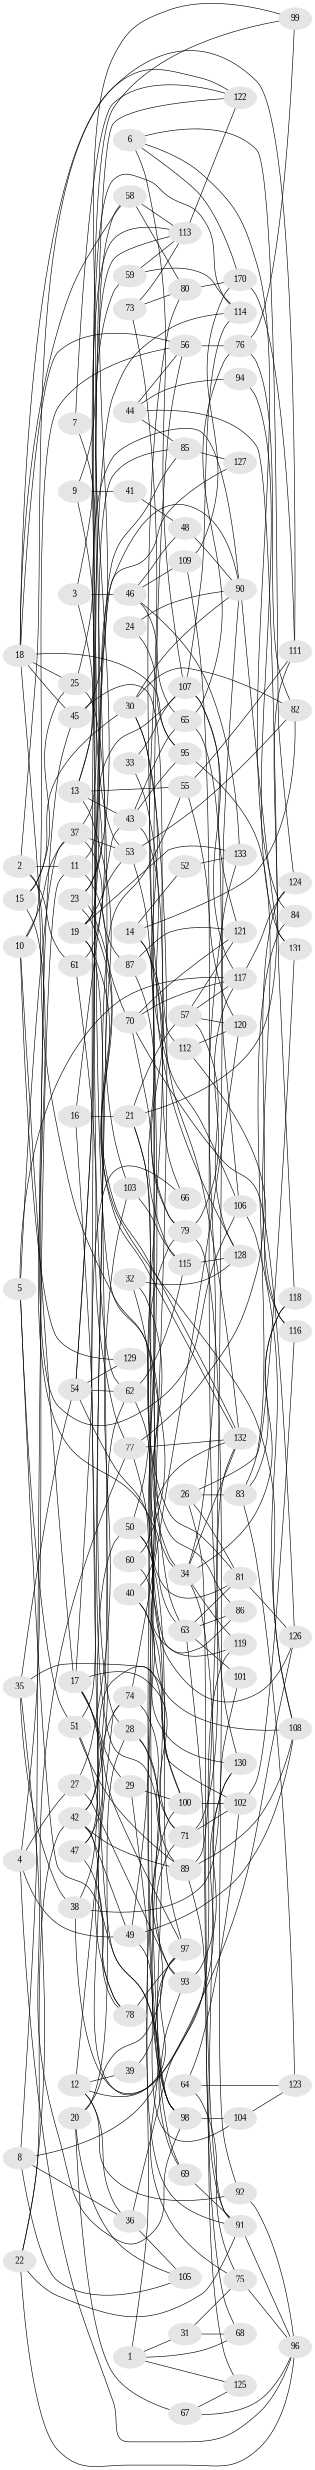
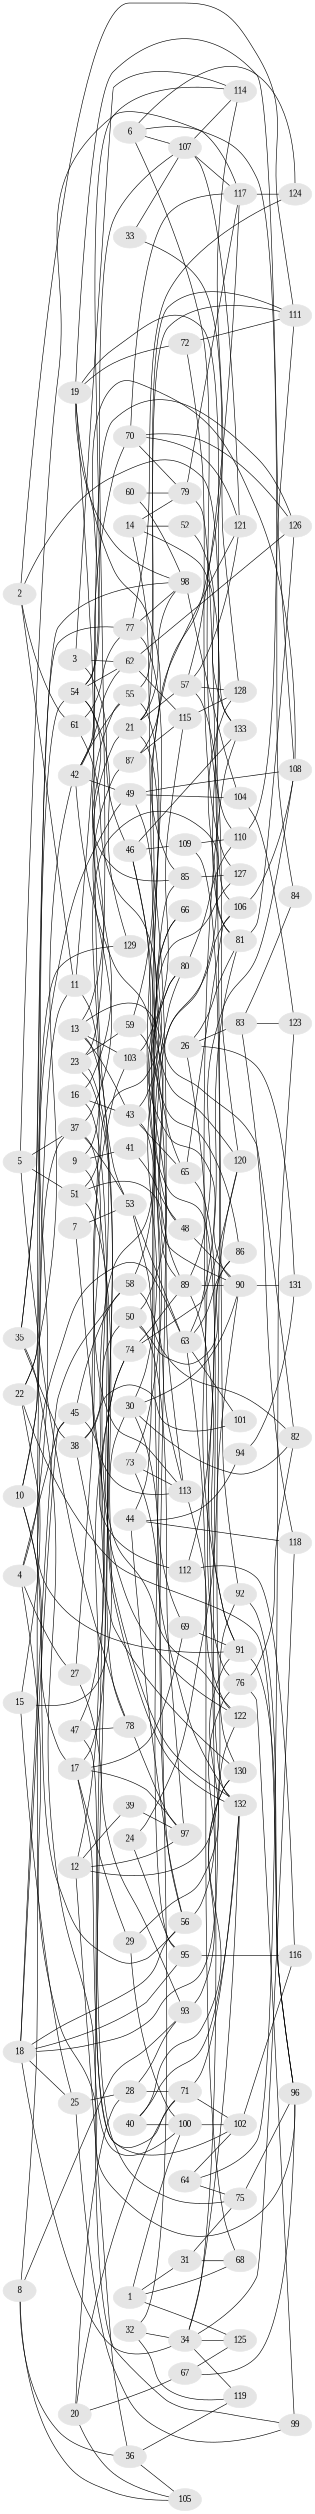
node "170": label "170" -> "110"
node "72": added
